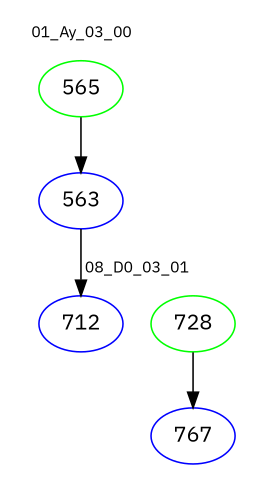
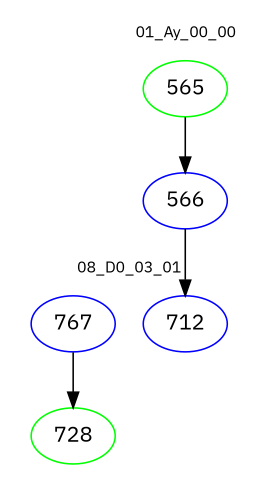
cluster "01_Ay_03_00": label "01_Ay_03_00" -> "01_Ay_00_00"
node "563": label "563" -> "566"
edge "728" -> "767": reversed
